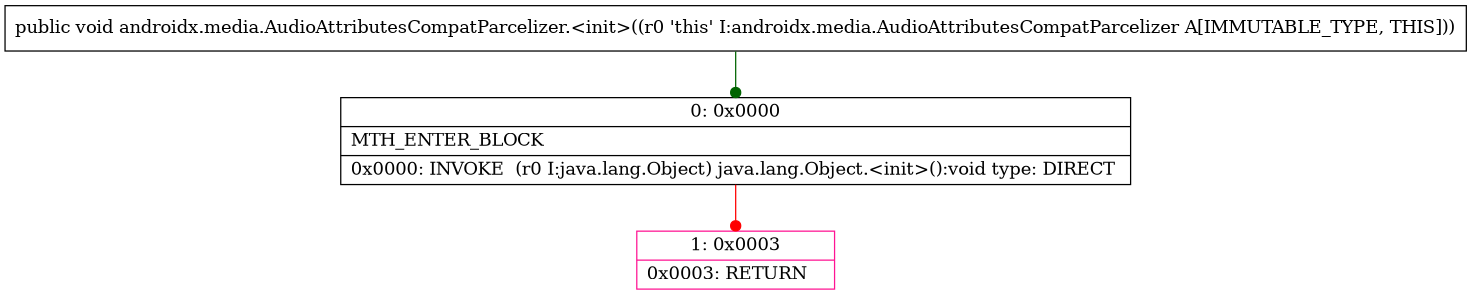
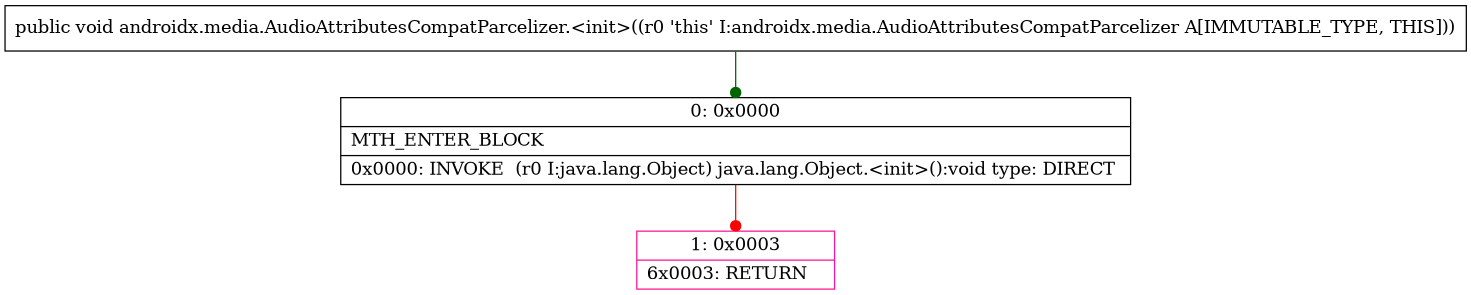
node "1: 0x0003": text "0x0003: RETURN" -> "6x0003: RETURN"
